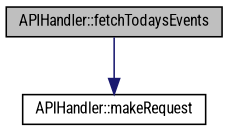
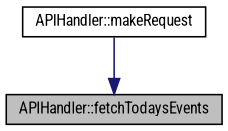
edge "APIHandler::fetchTodaysEvents" -> "APIHandler::makeRequest": reversed
